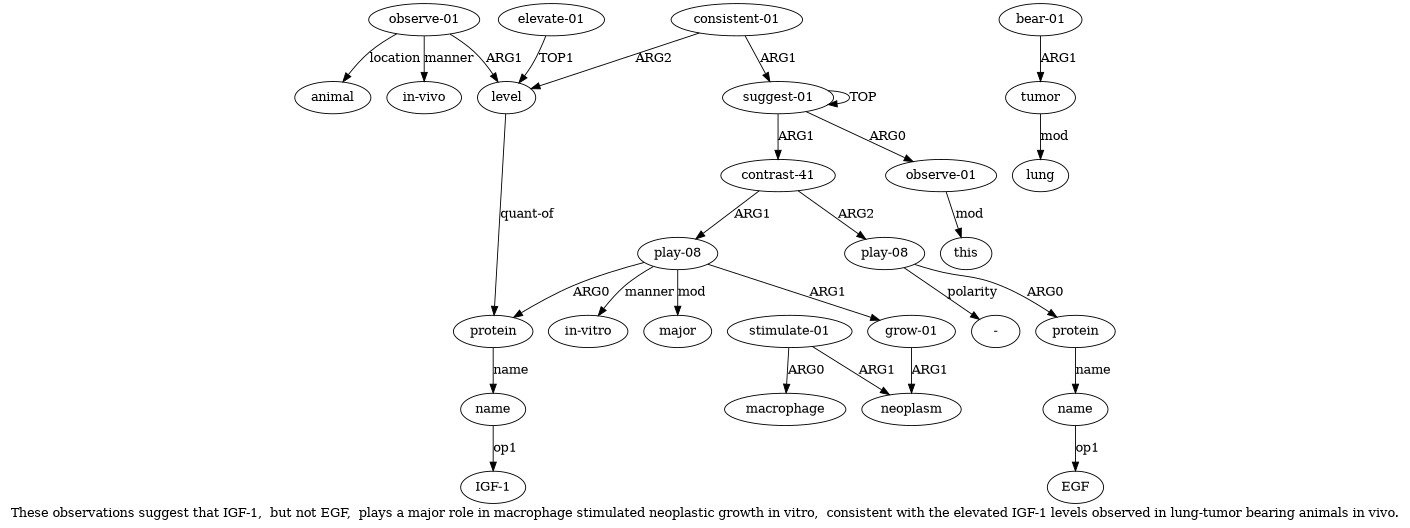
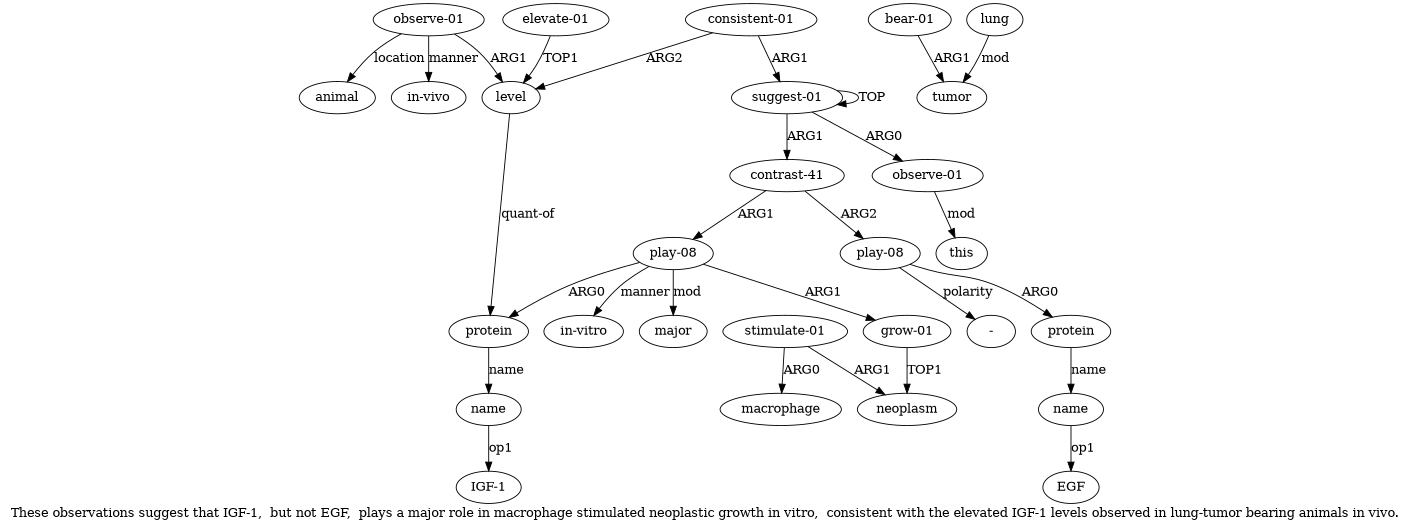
edge "tumor" -> "lung": reversed
edge "grow-01" -> "neoplasm": label "ARG1" -> "TOP1"
